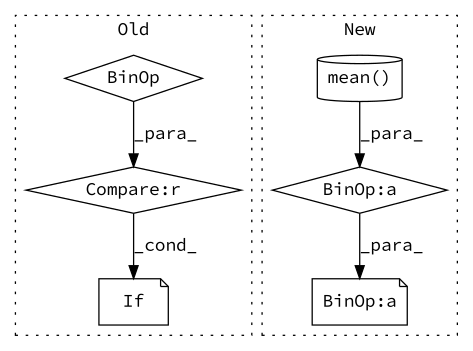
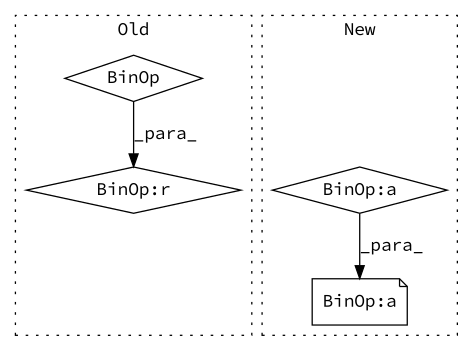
node "mean()": removed
node "Compare:r": label "Compare:r" -> "BinOp:r"
node "If": removed
